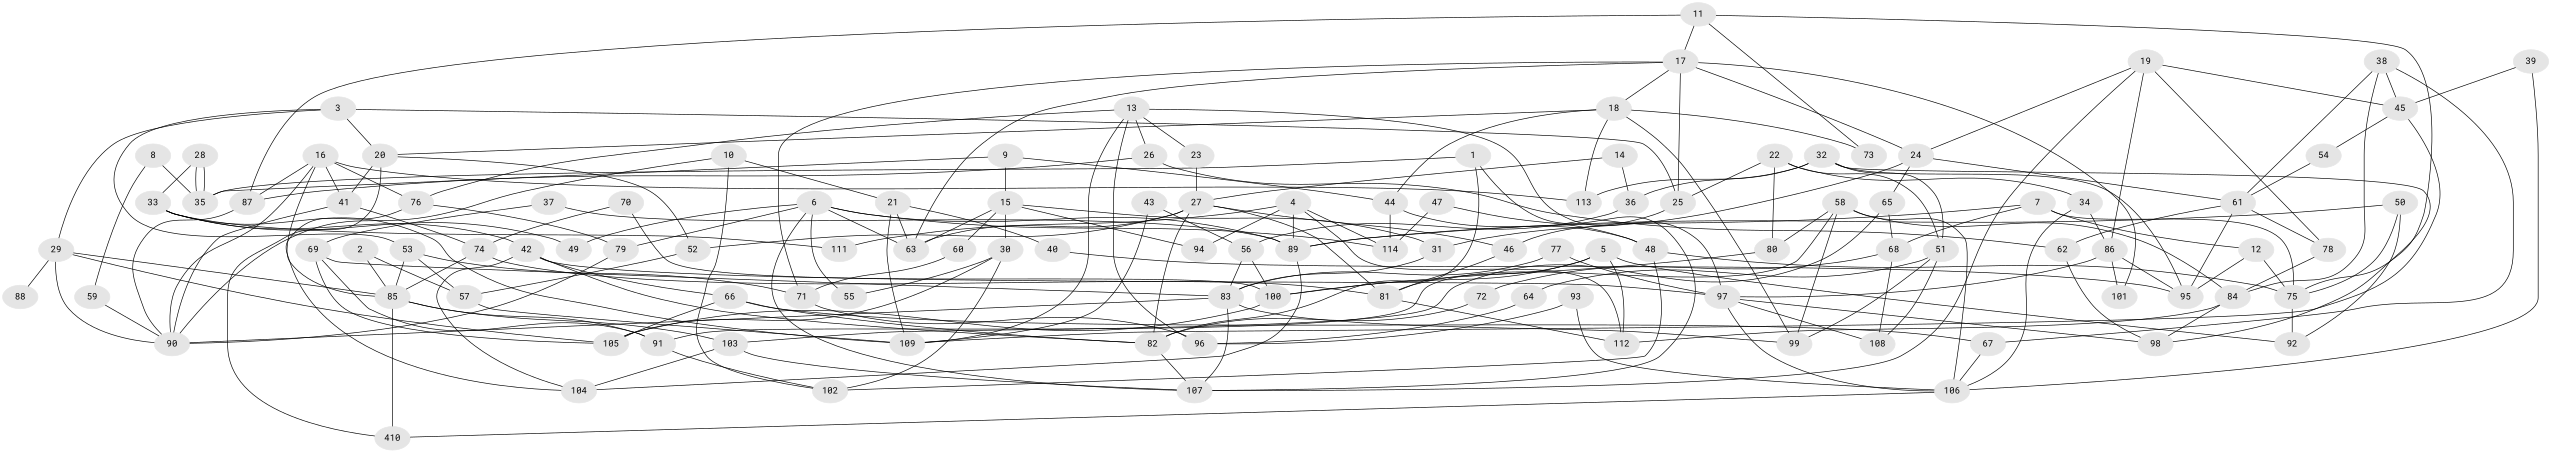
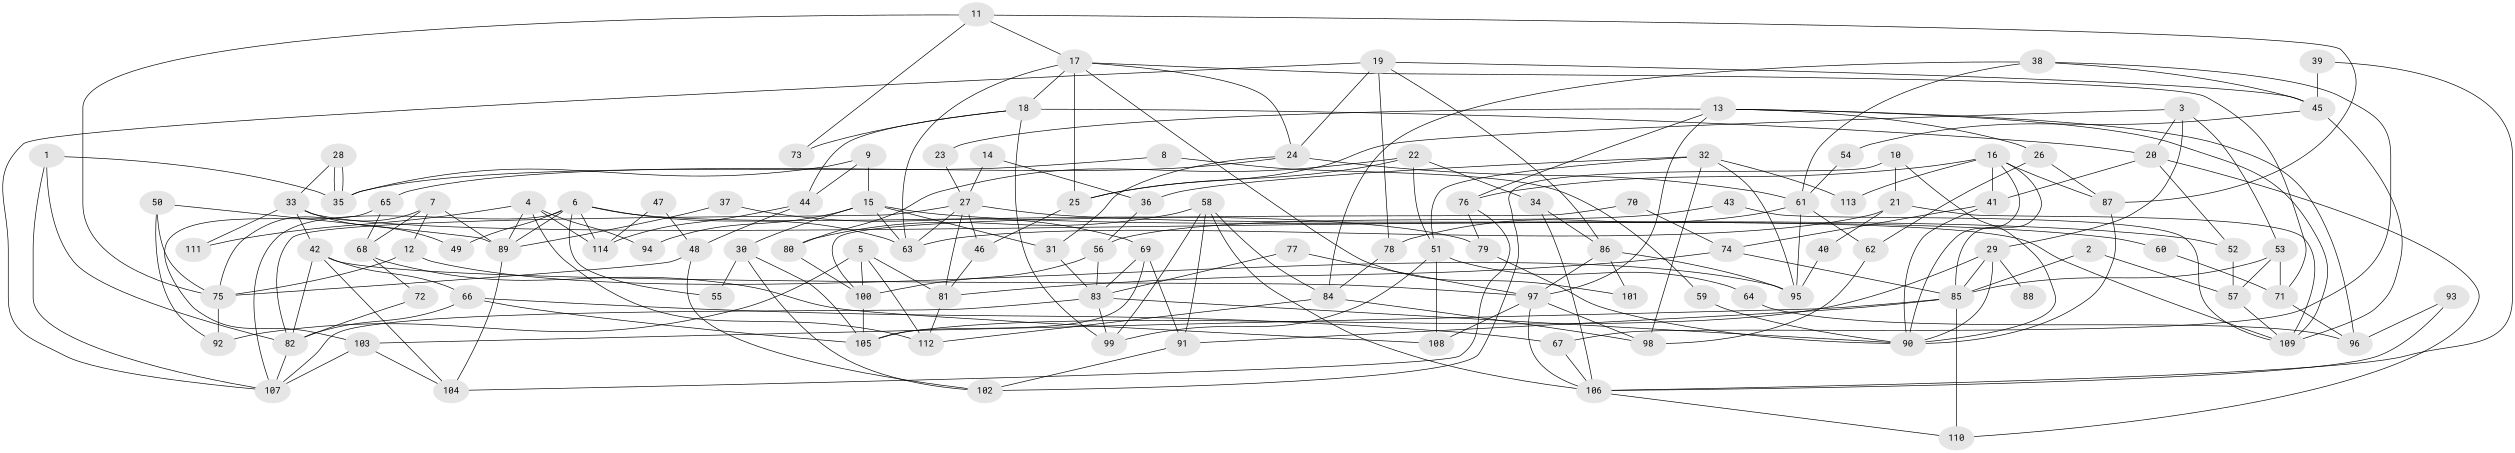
edge "18" -- "113": removed
node "410": label "410" -> "110"
